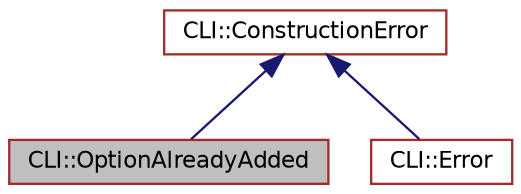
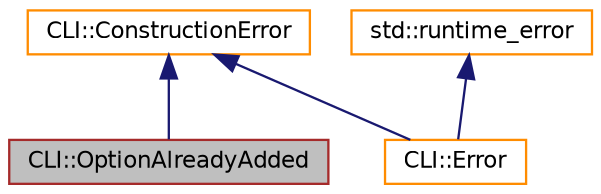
node "CLI::ConstructionError": color brown -> darkorange
node "std::runtime_error": added
node "CLI::Error": color brown -> darkorange
